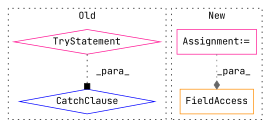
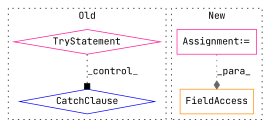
edge "TryStatement" -> "CatchClause": label "_para_" -> "_control_"
